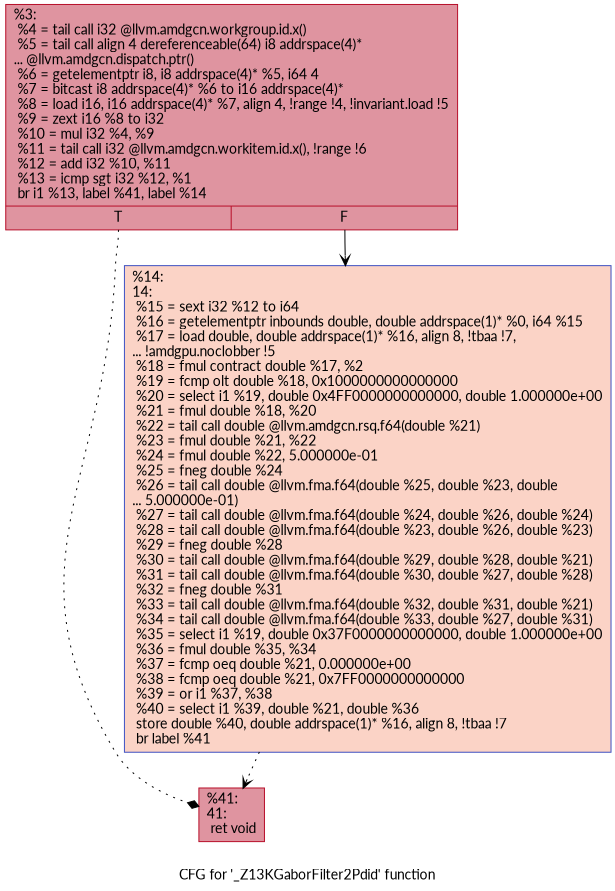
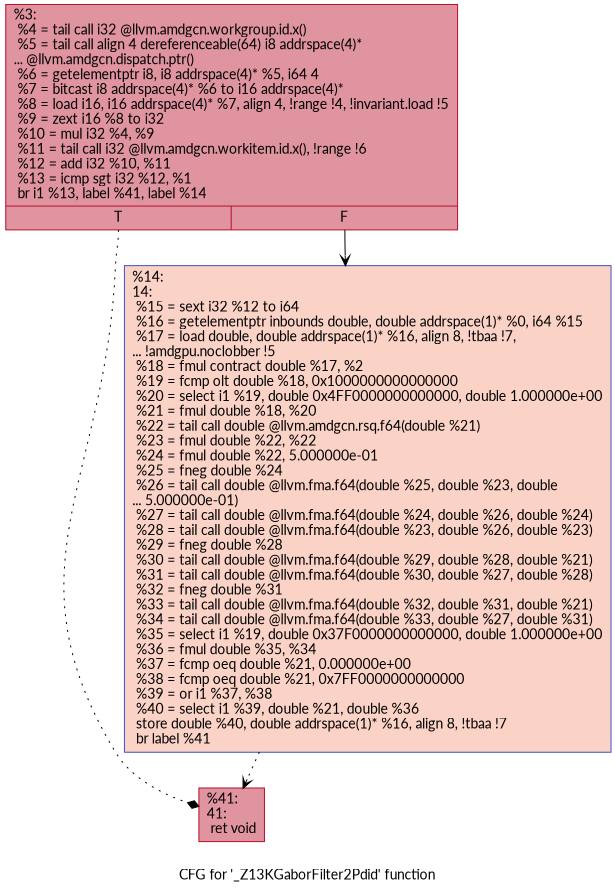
node "%14:": text "%23 = fmul double %21, %22" -> "%23 = fmul double %22, %22"
